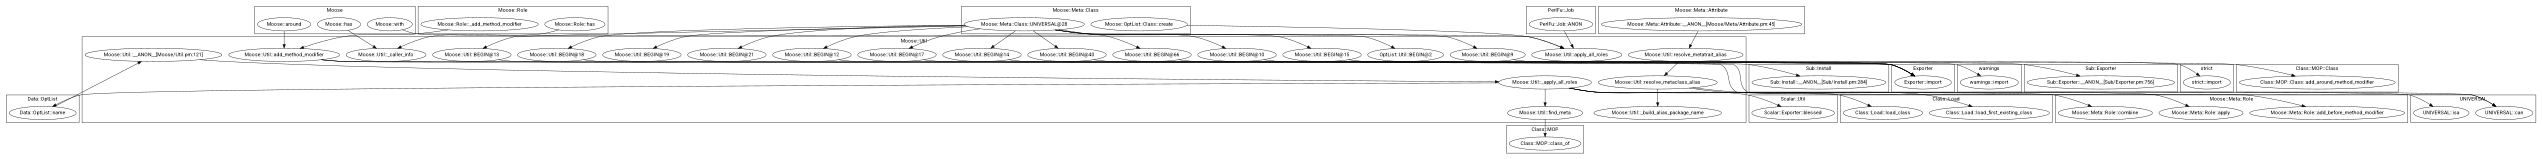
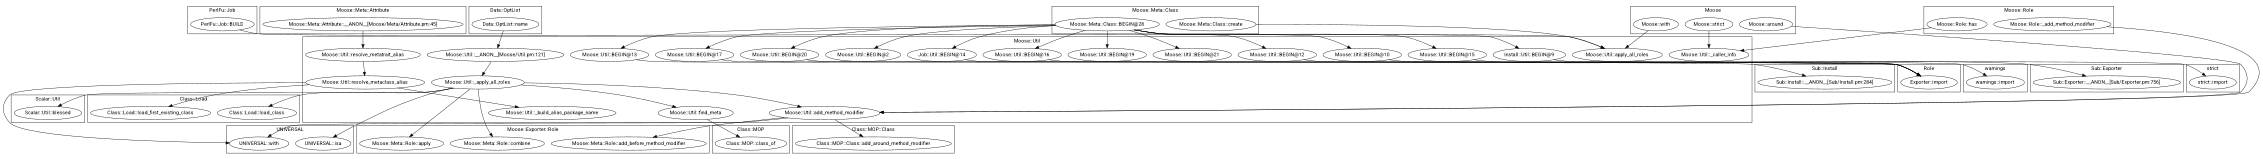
node "Moose::has": label "Moose::has" -> "Moose::strict"
node "Moose::Meta::Class::UNIVERSAL@28": label "Moose::Meta::Class::UNIVERSAL@28" -> "Moose::Meta::Class::BEGIN@28"
node "Moose::OptList::Class::create": label "Moose::OptList::Class::create" -> "Moose::Meta::Class::create"
node "PerlFu::Job::ANON": label "PerlFu::Job::ANON" -> "PerlFu::Job::BUILD"
node "Moose::Util::BEGIN@18": removed
node "Moose::Util::BEGIN@14": label "Moose::Util::BEGIN@14" -> "Job::Util::BEGIN@14"
node "Moose::Util::BEGIN@40": label "Moose::Util::BEGIN@40" -> "Moose::Util::BEGIN@20"
node "Moose::Util::BEGIN@66": label "Moose::Util::BEGIN@66" -> "Moose::Util::BEGIN@16"
node "OptList::Util::BEGIN@2": label "OptList::Util::BEGIN@2" -> "Moose::Util::BEGIN@2"
node "Moose::Util::BEGIN@9": label "Moose::Util::BEGIN@9" -> "Install::Util::BEGIN@9"
cluster "Exporter": label "Exporter" -> "Role"
edge "Moose::Util::_apply_all_roles" -> "Data::OptList::name": now "Moose::Util::_apply_all_roles" -> "Moose::Util::add_method_modifier"
cluster "Moose::Meta::Role": label "Moose::Meta::Role" -> "Moose::Exporter::Role"
node "Scalar::Exporter::blessed": label "Scalar::Exporter::blessed" -> "Scalar::Util::blessed"
node "UNIVERSAL::can": label "UNIVERSAL::can" -> "UNIVERSAL::with"
